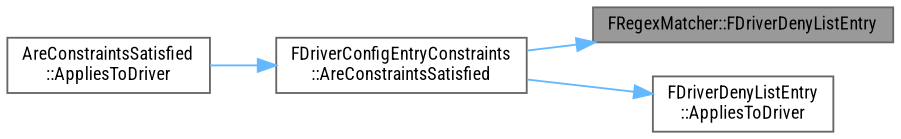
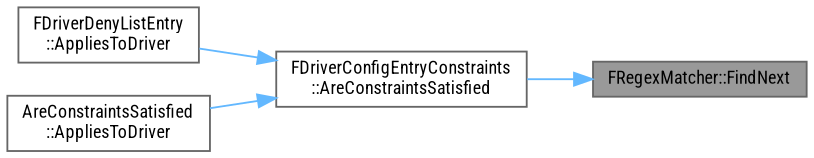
node "FRegexMatcher::FDriverDenyListEntry": label "FRegexMatcher::FDriverDenyListEntry" -> "FRegexMatcher::FindNext"
edge "FDriverConfigEntryConstraints ::AreConstraintsSatisfied" -> "FDriverDenyListEntry ::AppliesToDriver": reversed
